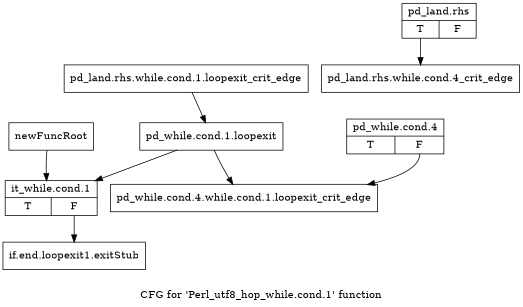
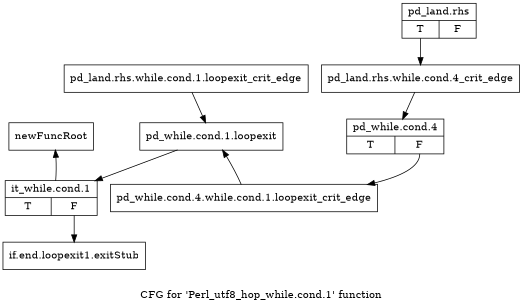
edge "pd_land.rhs.while.cond.4_crit_edge" -> "pd_while.cond.4": added
edge "newFuncRoot" -> "it_while.cond.1": reversed
edge "pd_while.cond.1.loopexit" -> "pd_while.cond.4.while.cond.1.loopexit_crit_edge": reversed
